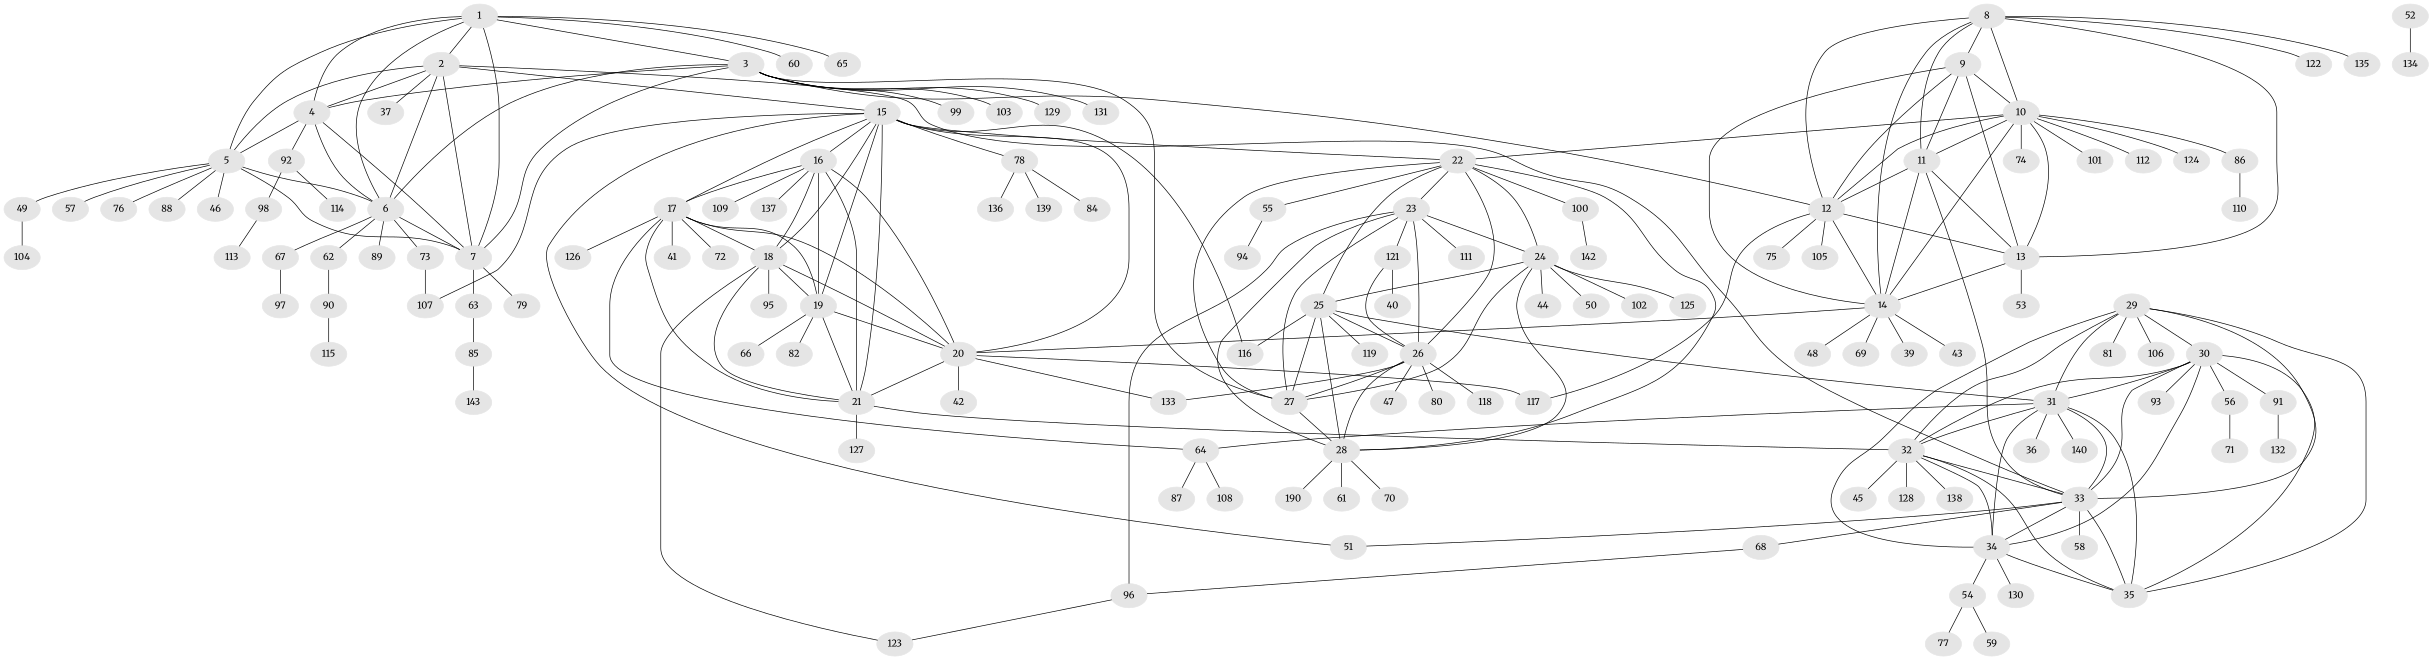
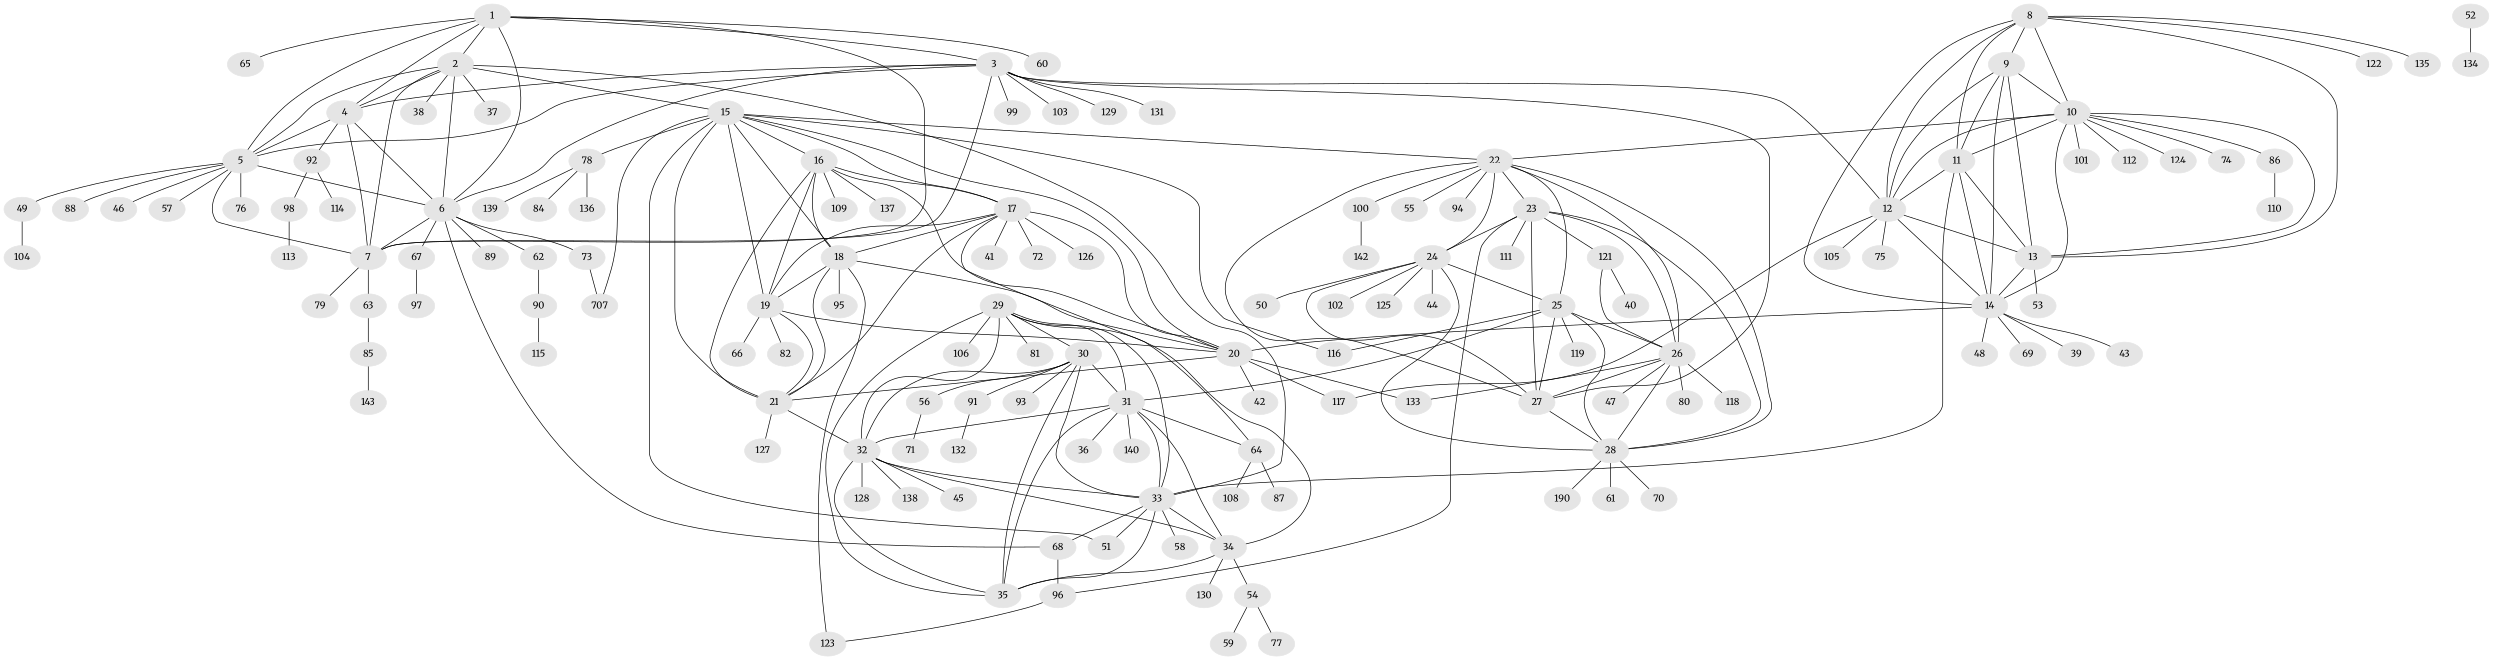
edge "3" -- "5": added
node "38": added
edge "55" -- "94": now "22" -- "94"
node "107": label "107" -> "707"
edge "30" -- "34": removed
edge "6" -- "68": added
